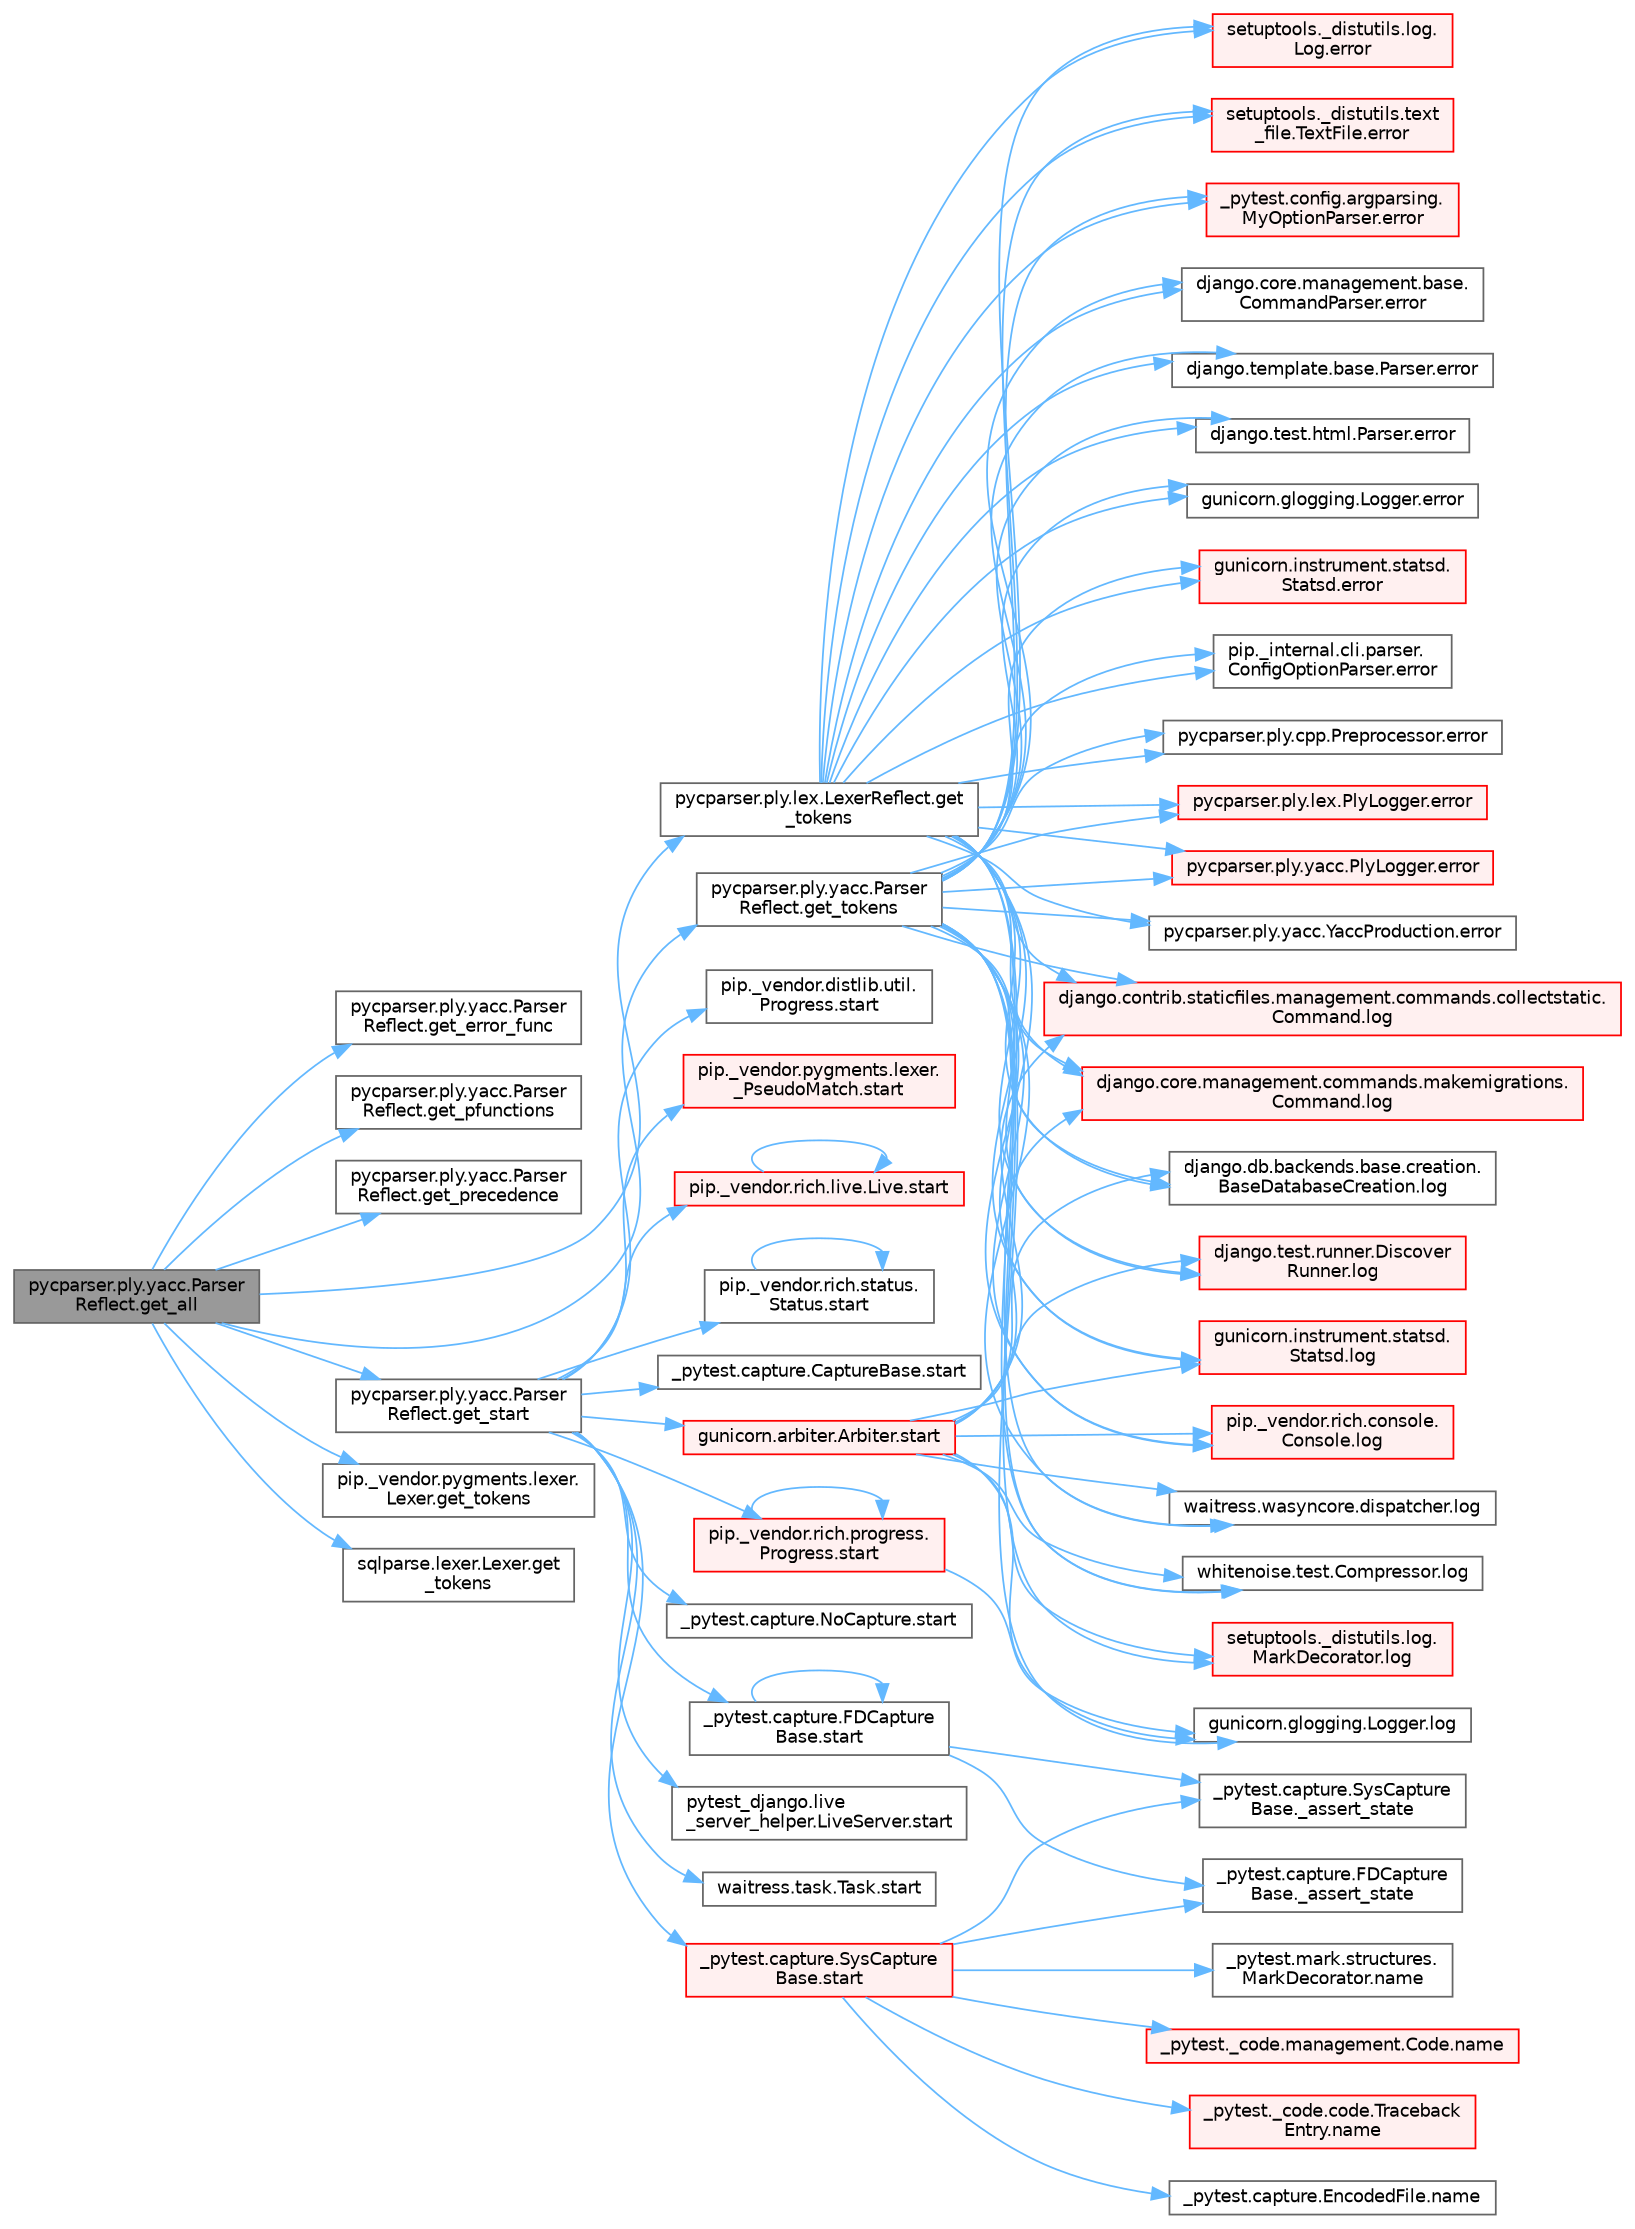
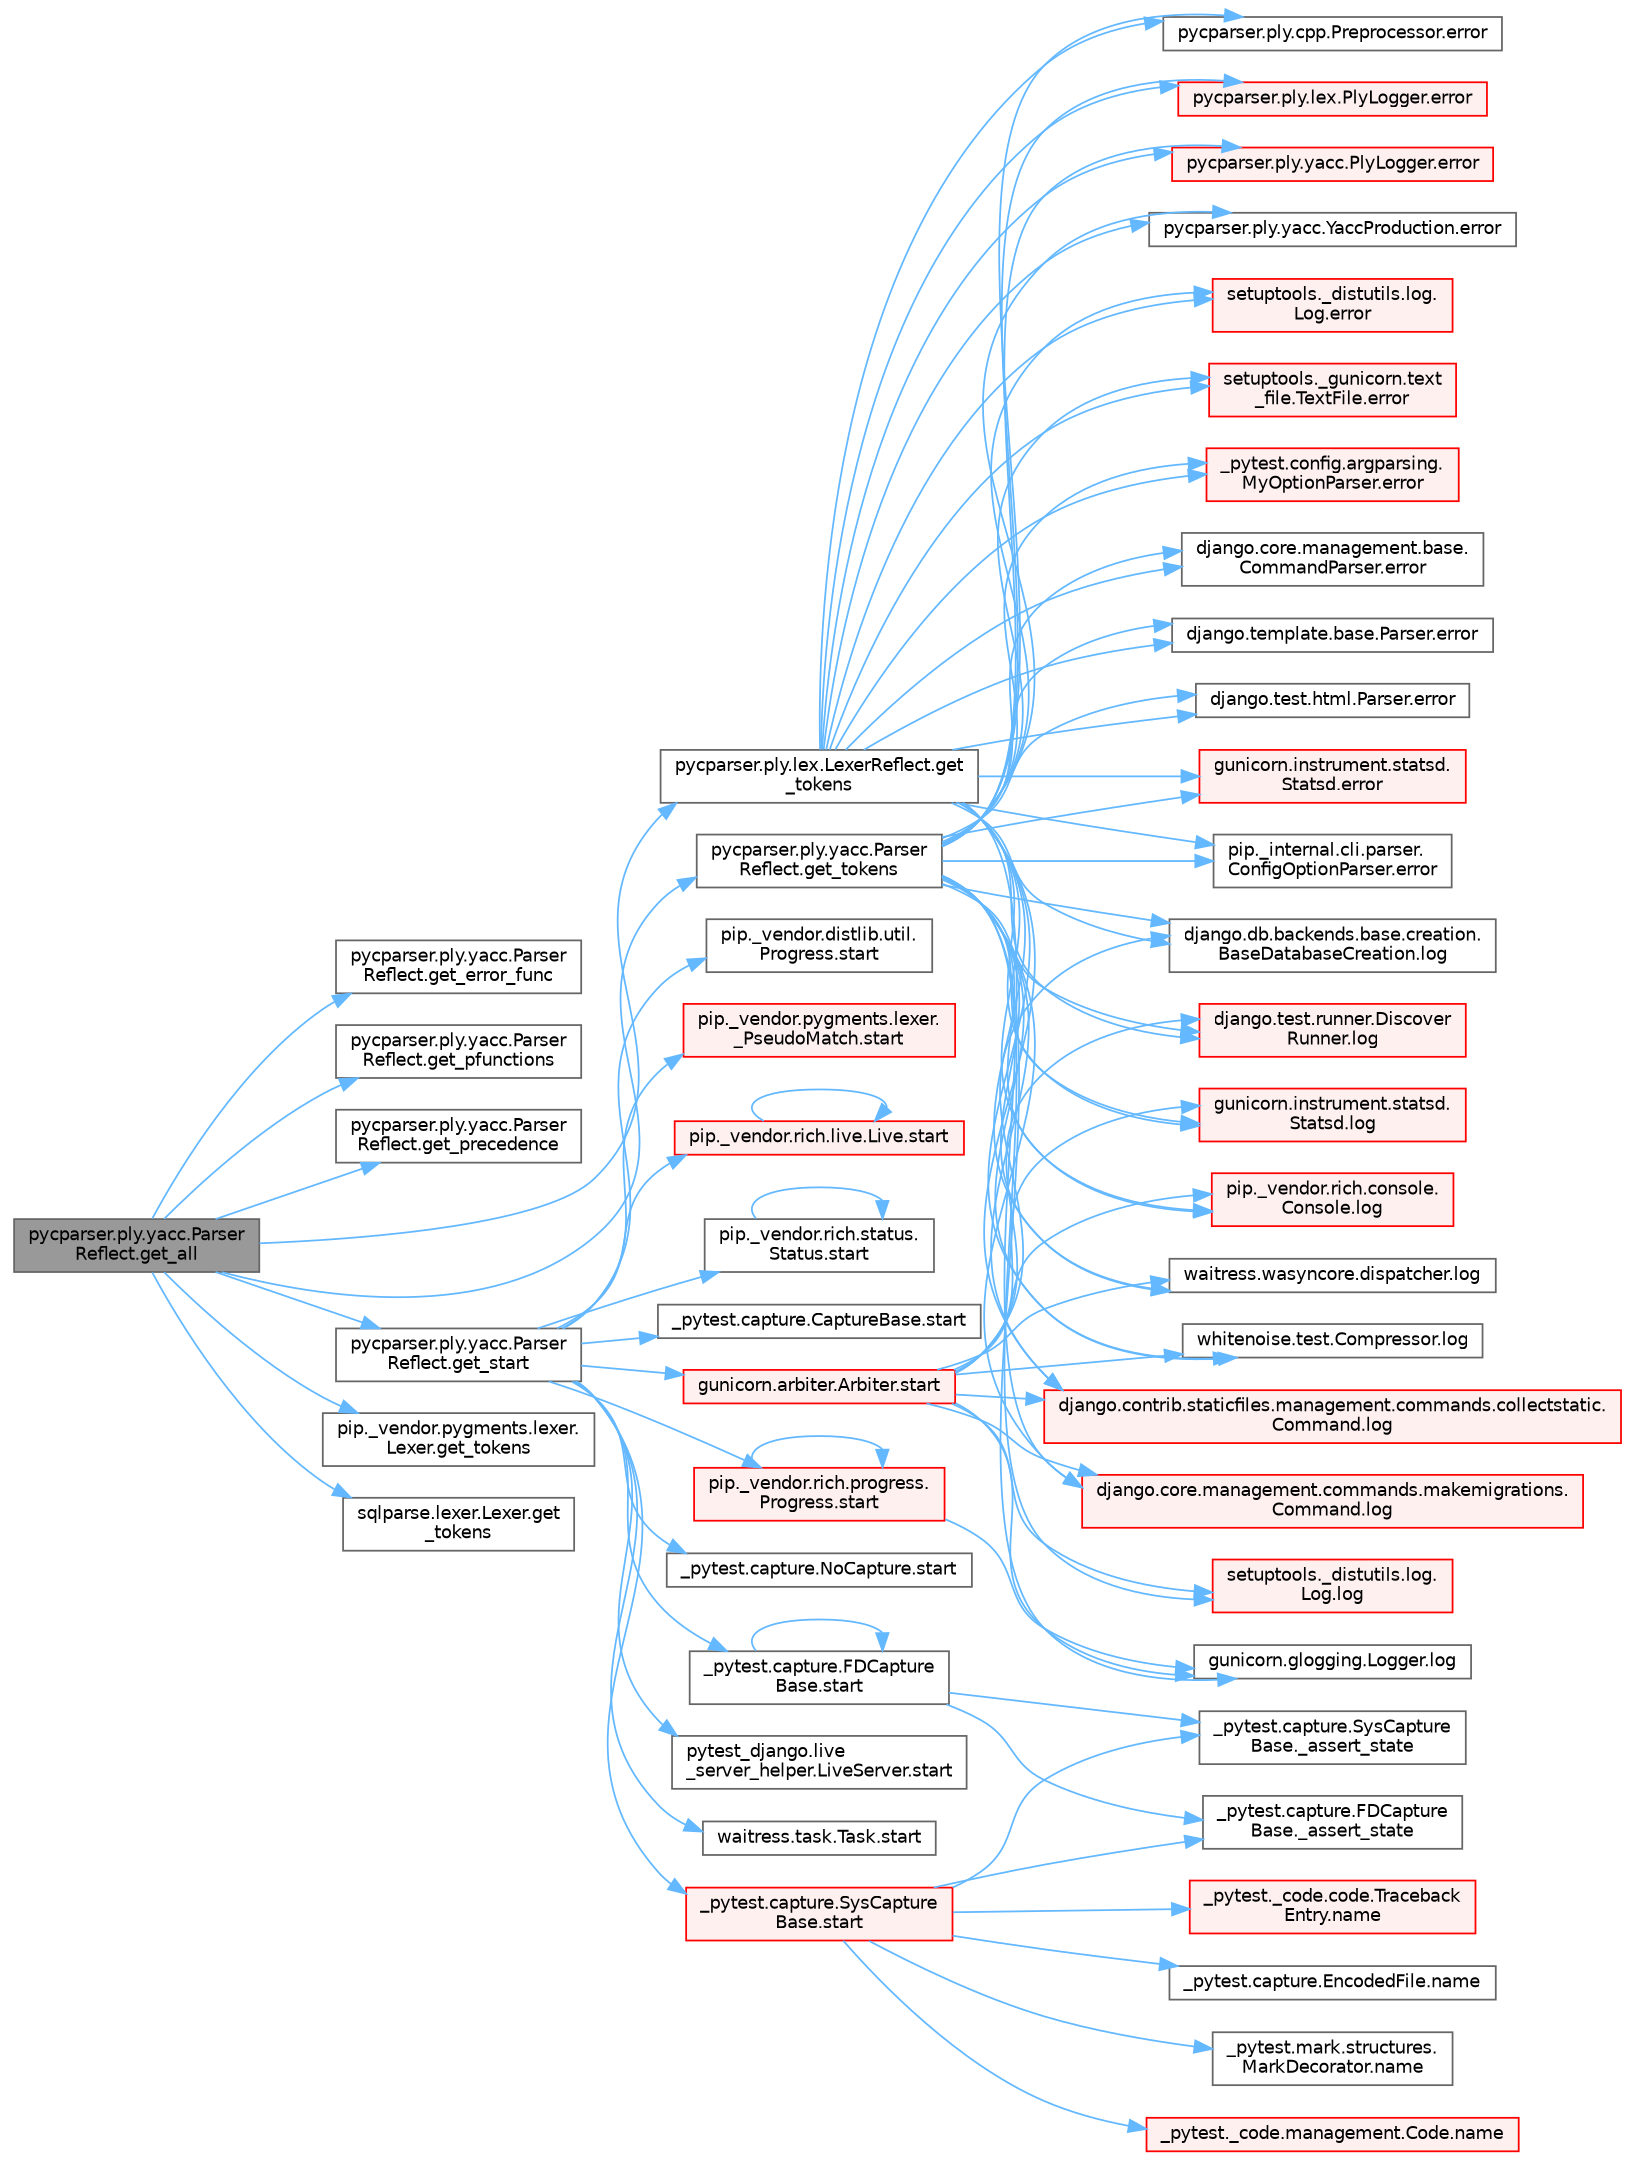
node "setuptools._distutils.text _file.TextFile.error": label "setuptools._distutils.text _file.TextFile.error" -> "setuptools._gunicorn.text _file.TextFile.error"
node "gunicorn.glogging.Logger.error": removed
node "setuptools._distutils.log. MarkDecorator.log": label "setuptools._distutils.log. MarkDecorator.log" -> "setuptools._distutils.log. Log.log"
